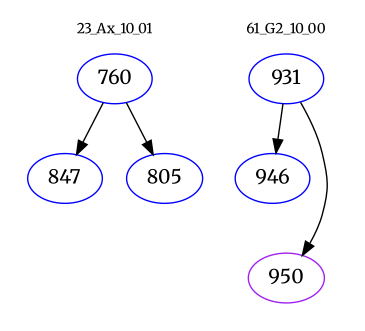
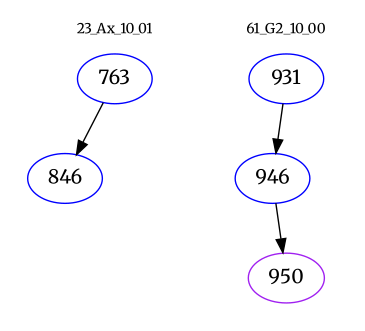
node "760": label "760" -> "763"
edge "931" -> "950": now "946" -> "950"
node "847": label "847" -> "846"
node "805": removed
